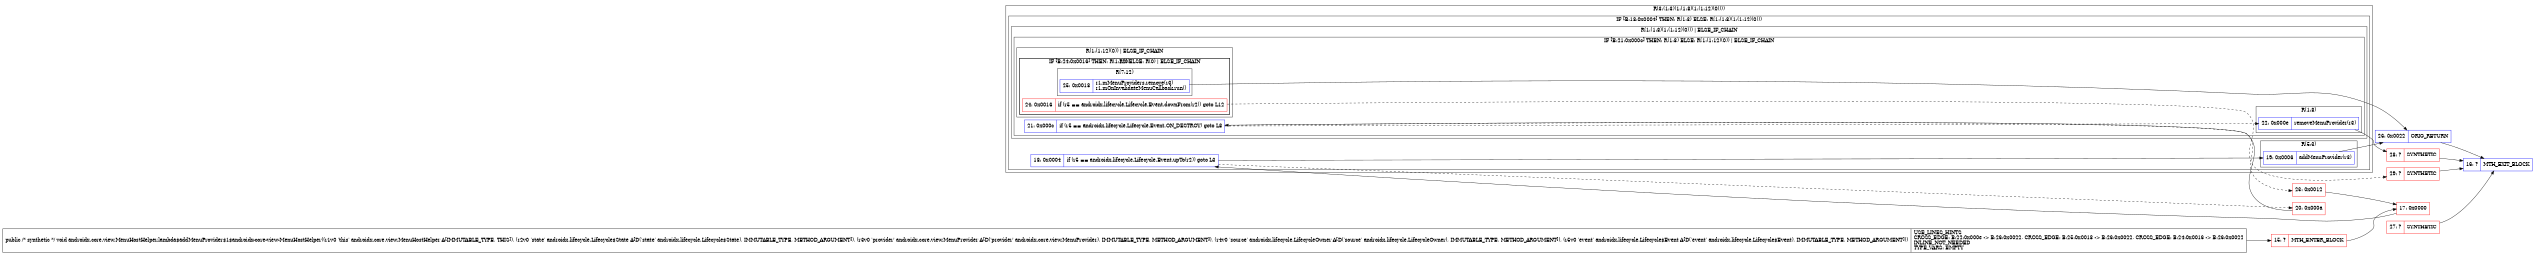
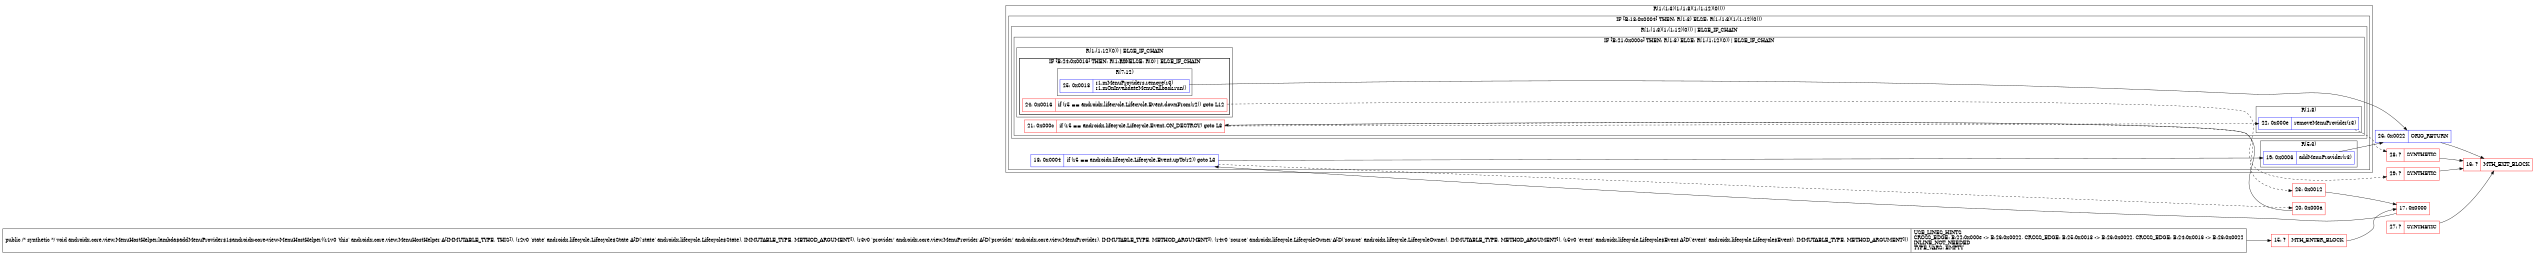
cluster "R(3:(1:3)(1:(1:8)(1:(1:12)(0))))": label "R(3:(1:3)(1:(1:8)(1:(1:12)(0))))" -> "R(1:(1:3)(1:(1:8)(1:(1:12)(0))))"
node "21: 0x000c": color blue -> red
edge "22: 0x000e" -> "28: ?": style solid -> dashed
node "16: ?": color blue -> red
